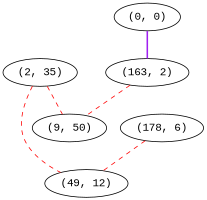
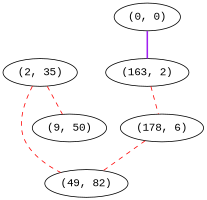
edge "(163, 2)" -- "(9, 50)": now "(163, 2)" -- "(178, 6)"
node "(49, 12)": label "(49, 12)" -> "(49, 82)"
